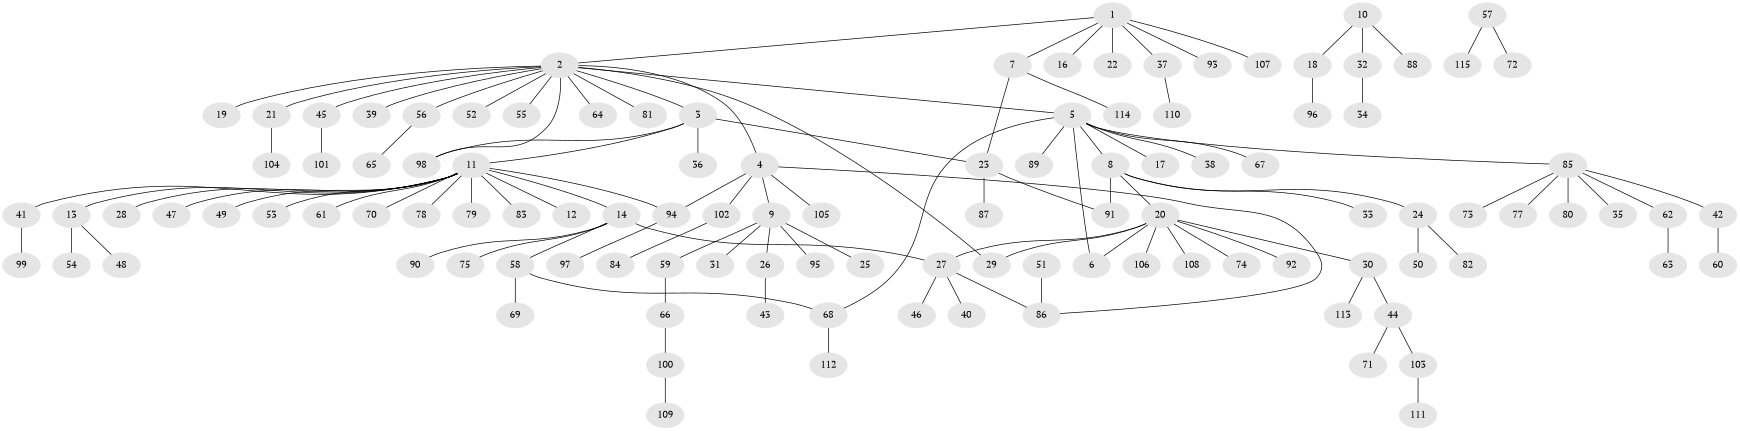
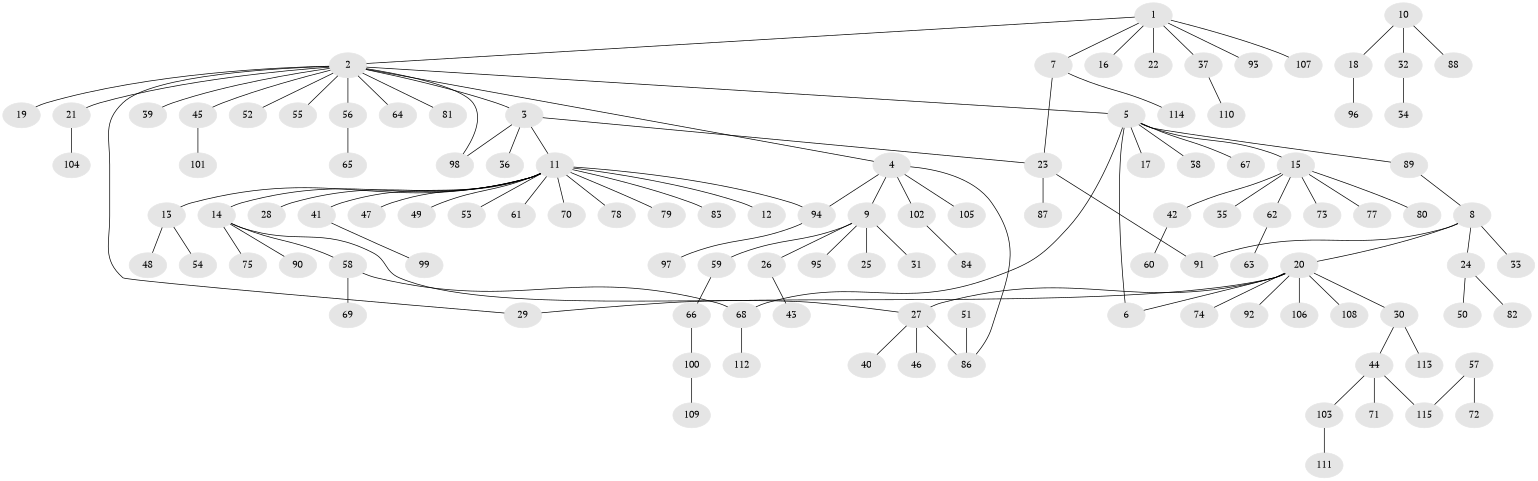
edge "5" -- "8": now "89" -- "8"
node "85": label "85" -> "15"
edge "44" -- "115": added
